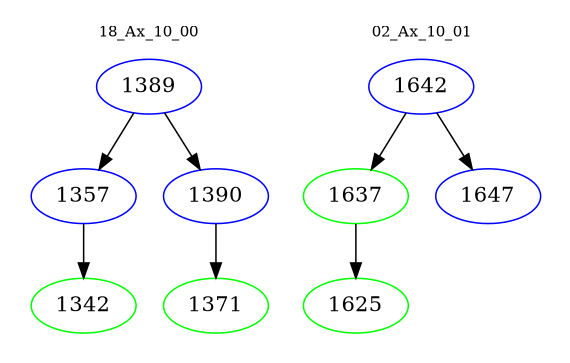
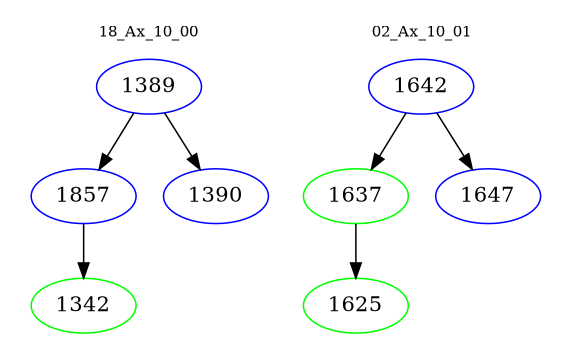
node "1357": label "1357" -> "1857"
node "1371": removed
